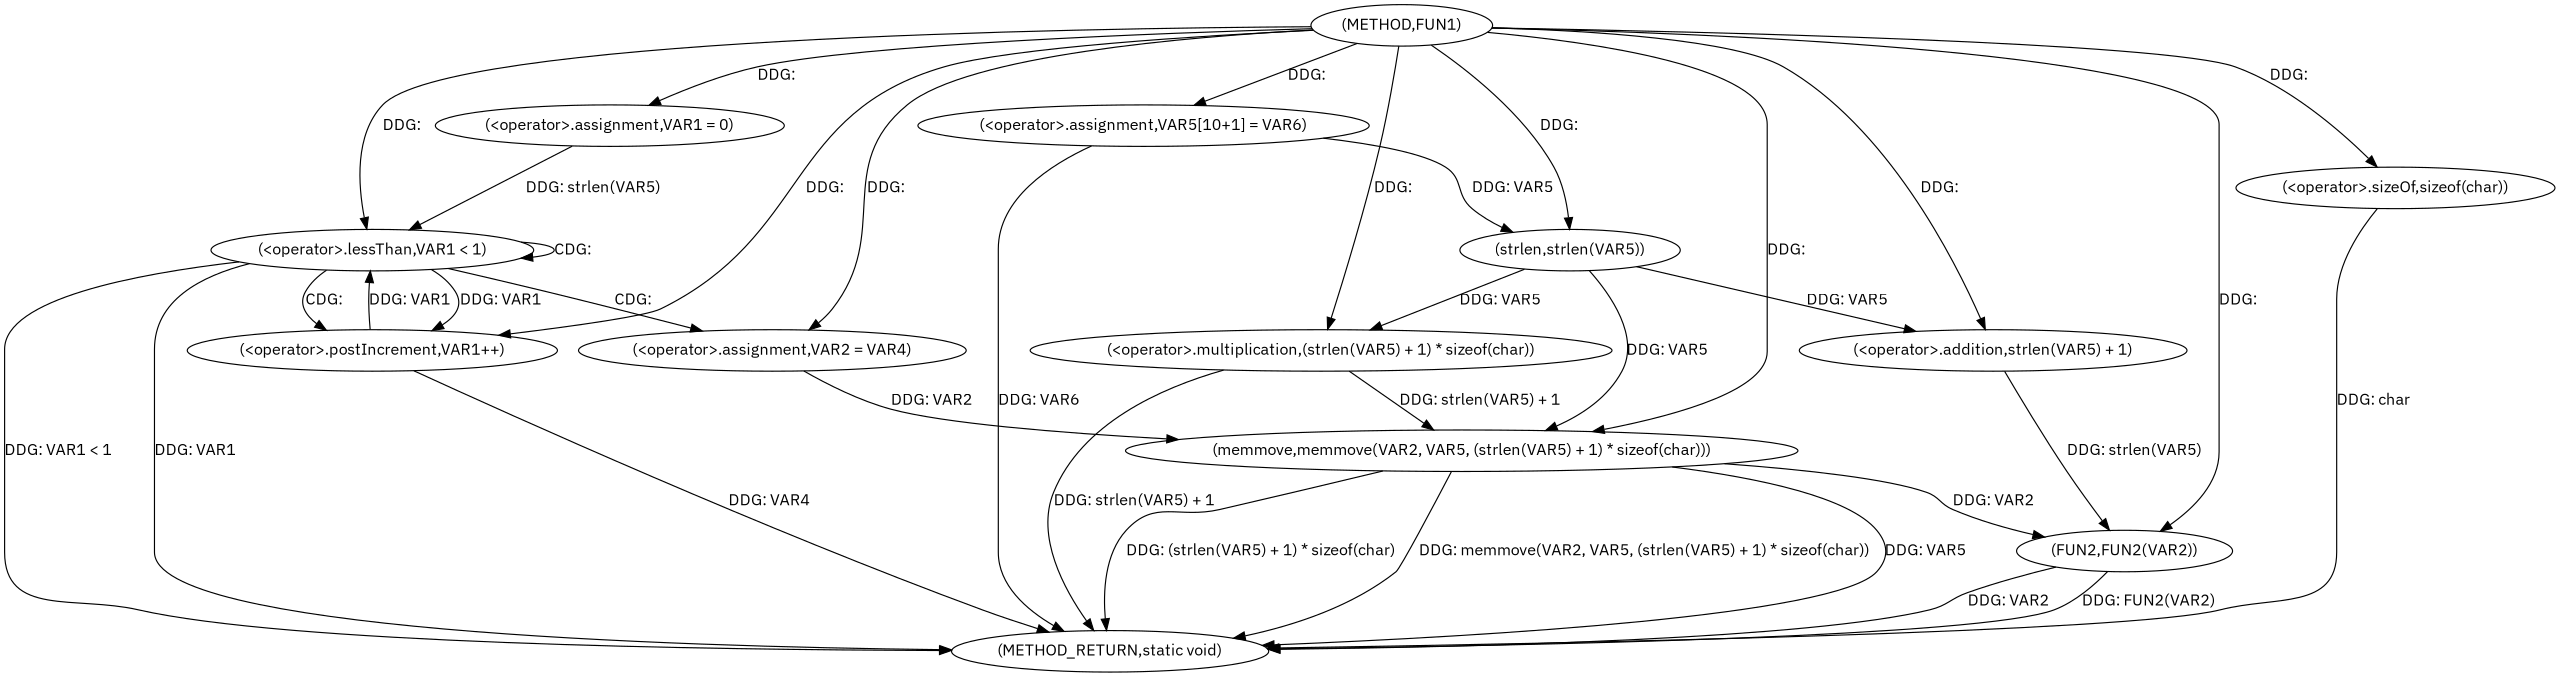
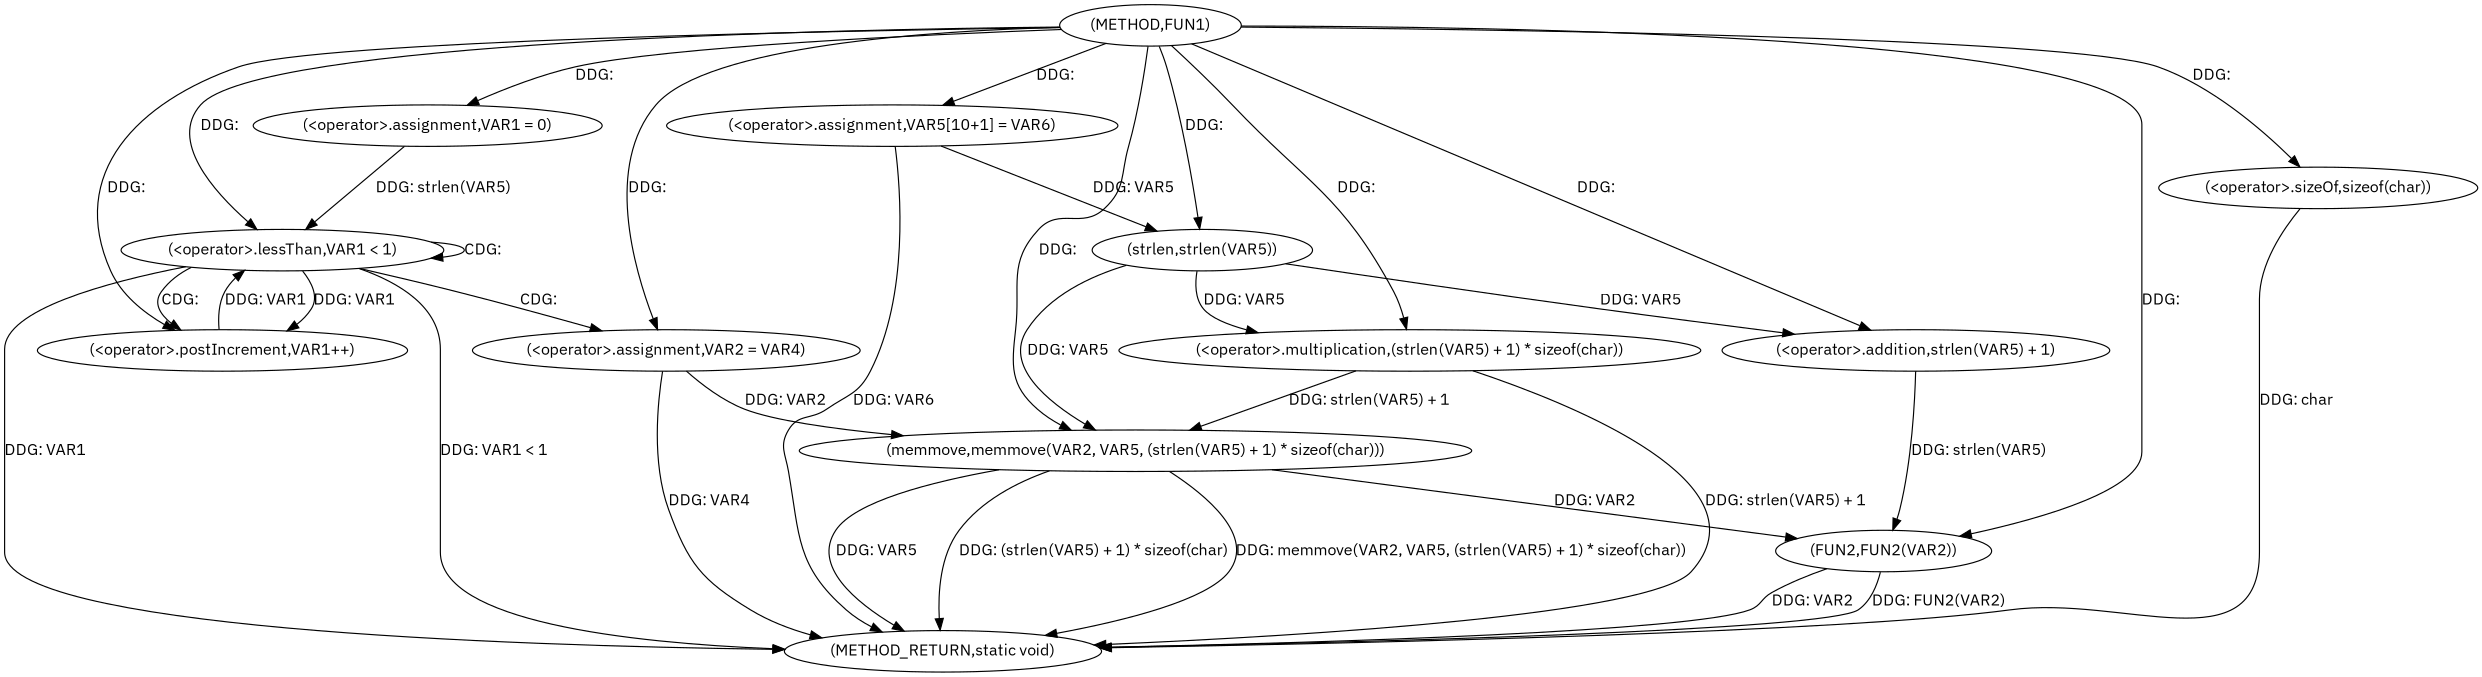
edge "(<operator>.postIncrement,VAR1++)" -> "(METHOD_RETURN,static void)": now "(<operator>.assignment,VAR2 = VAR4)" -> "(METHOD_RETURN,static void)"
